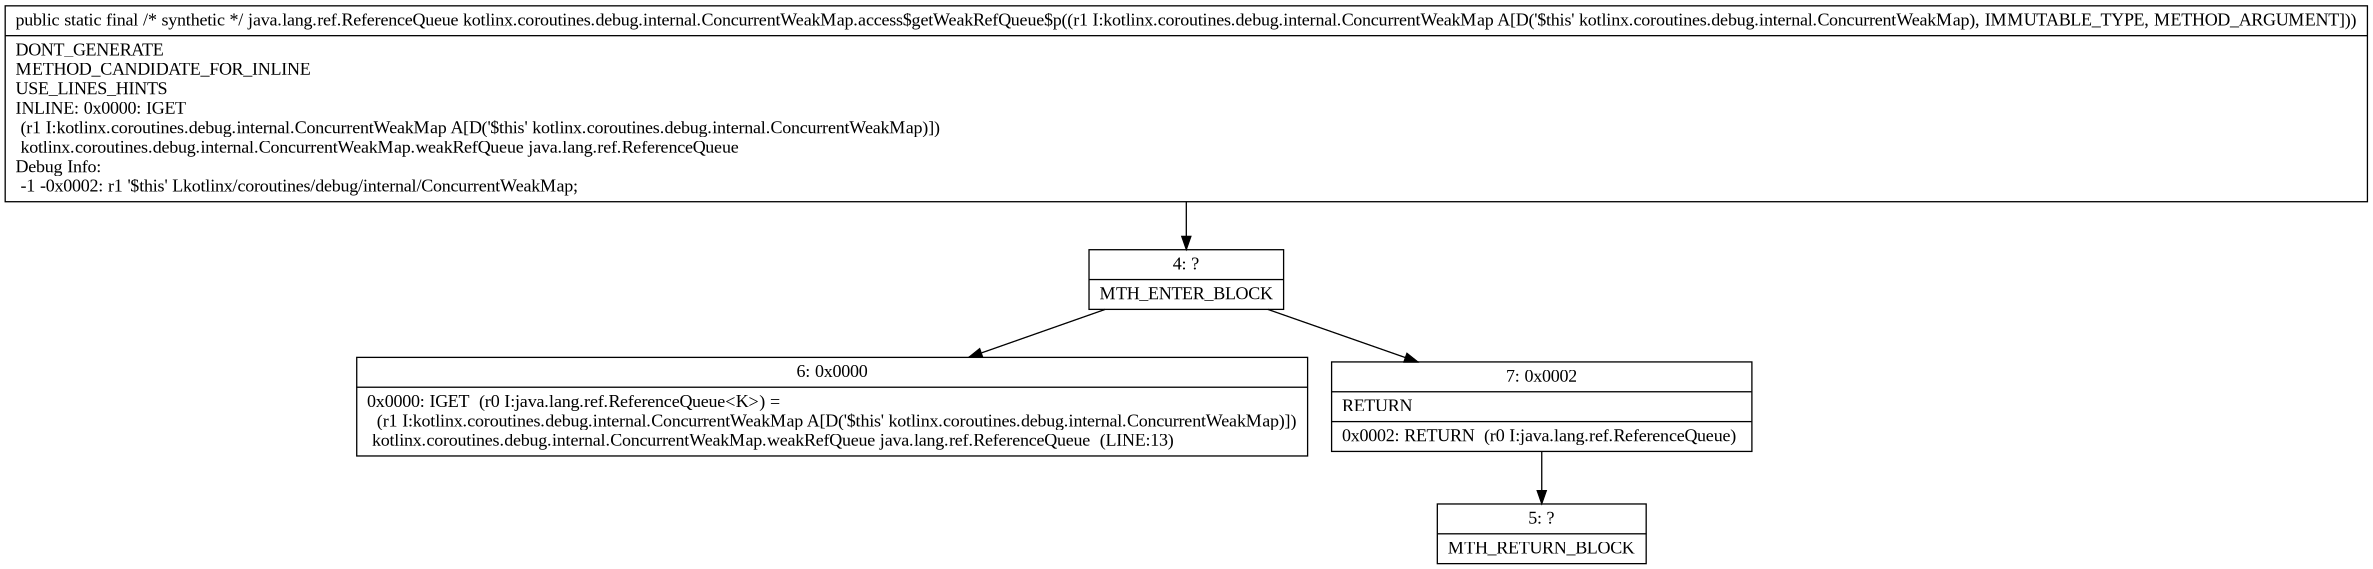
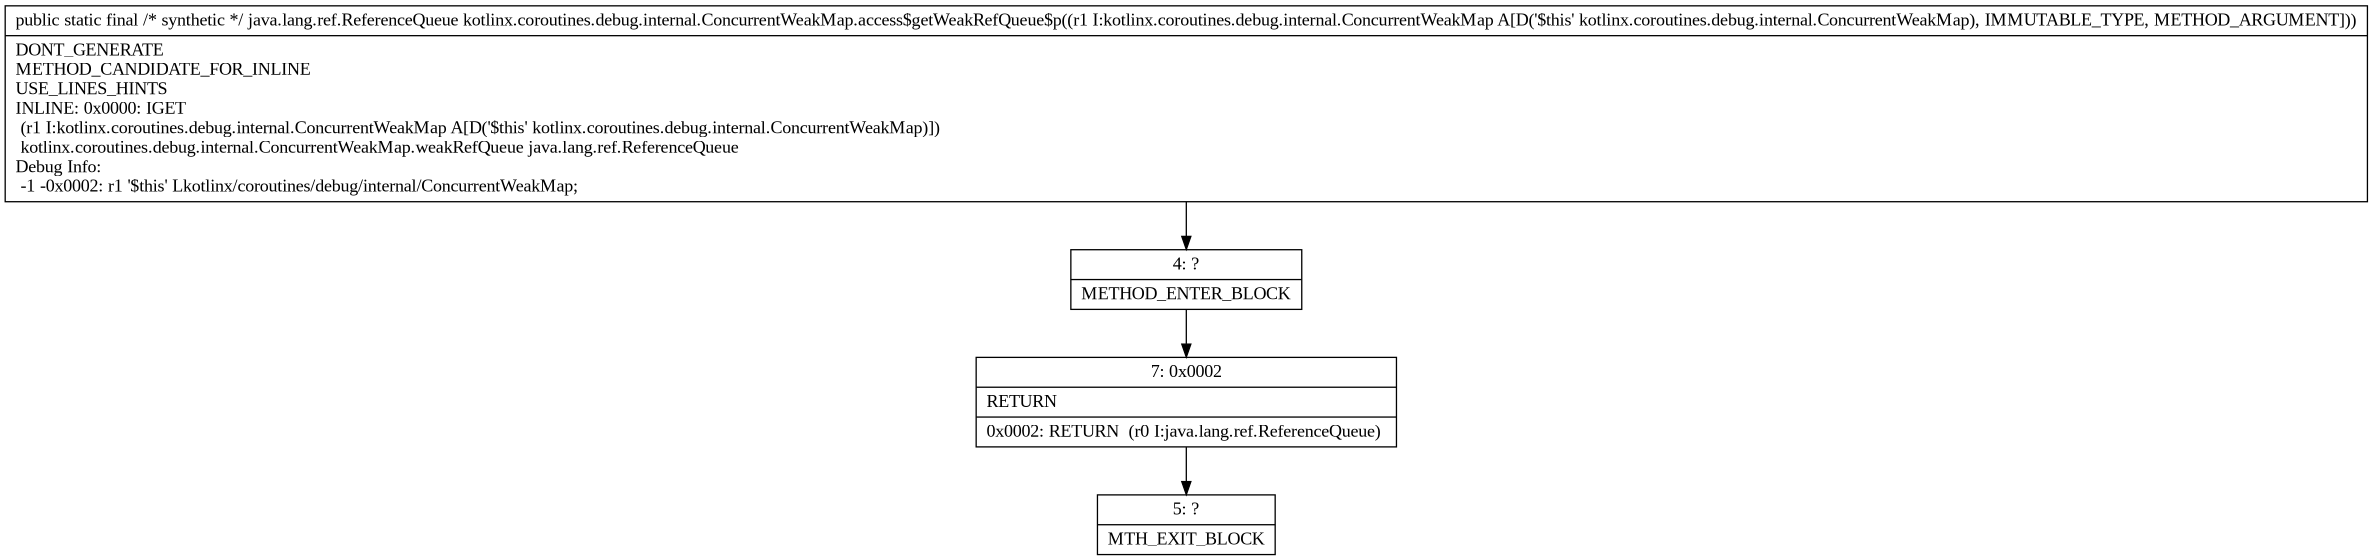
node "4: ?": text "MTH_ENTER_BLOCK" -> "METHOD_ENTER_BLOCK"
node "6: 0x0000": removed
node "5: ?": text "MTH_RETURN_BLOCK" -> "MTH_EXIT_BLOCK"
